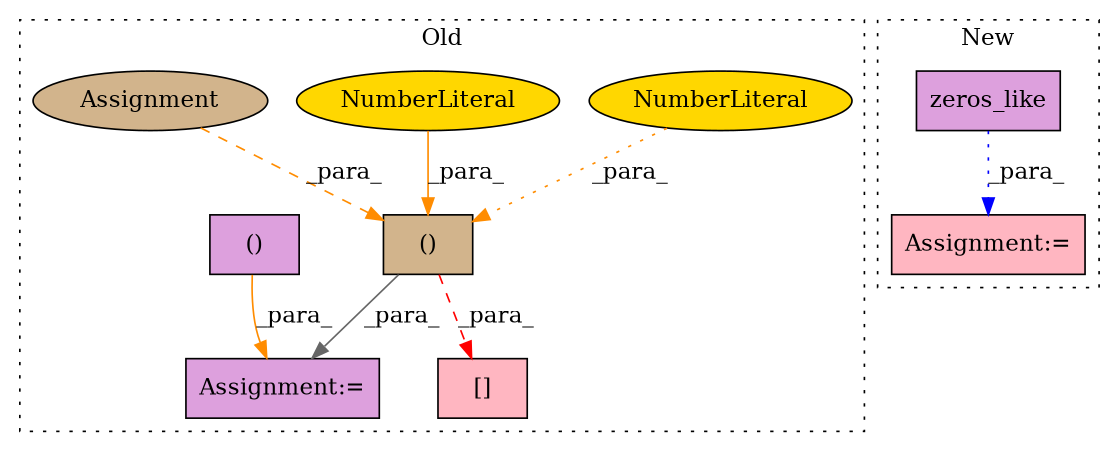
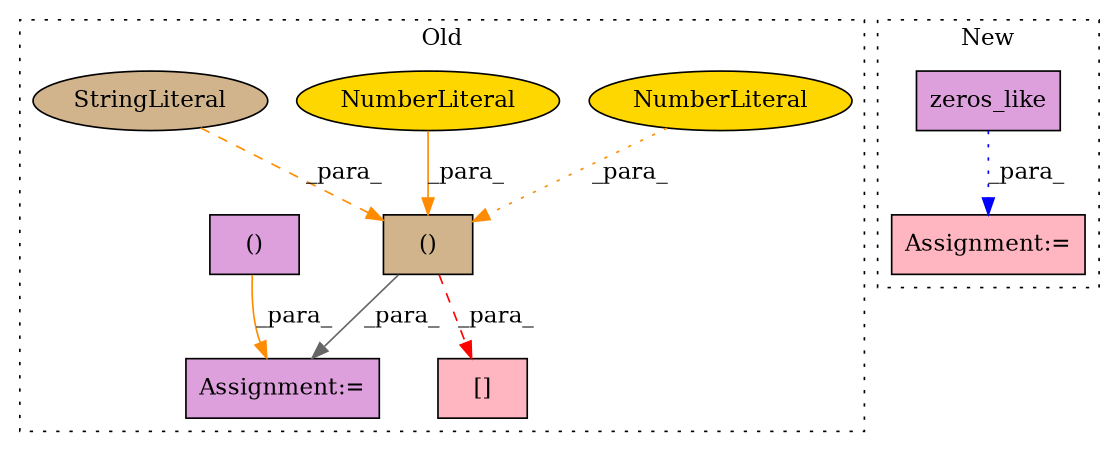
node "Assignment": label "Assignment" -> "StringLiteral"
